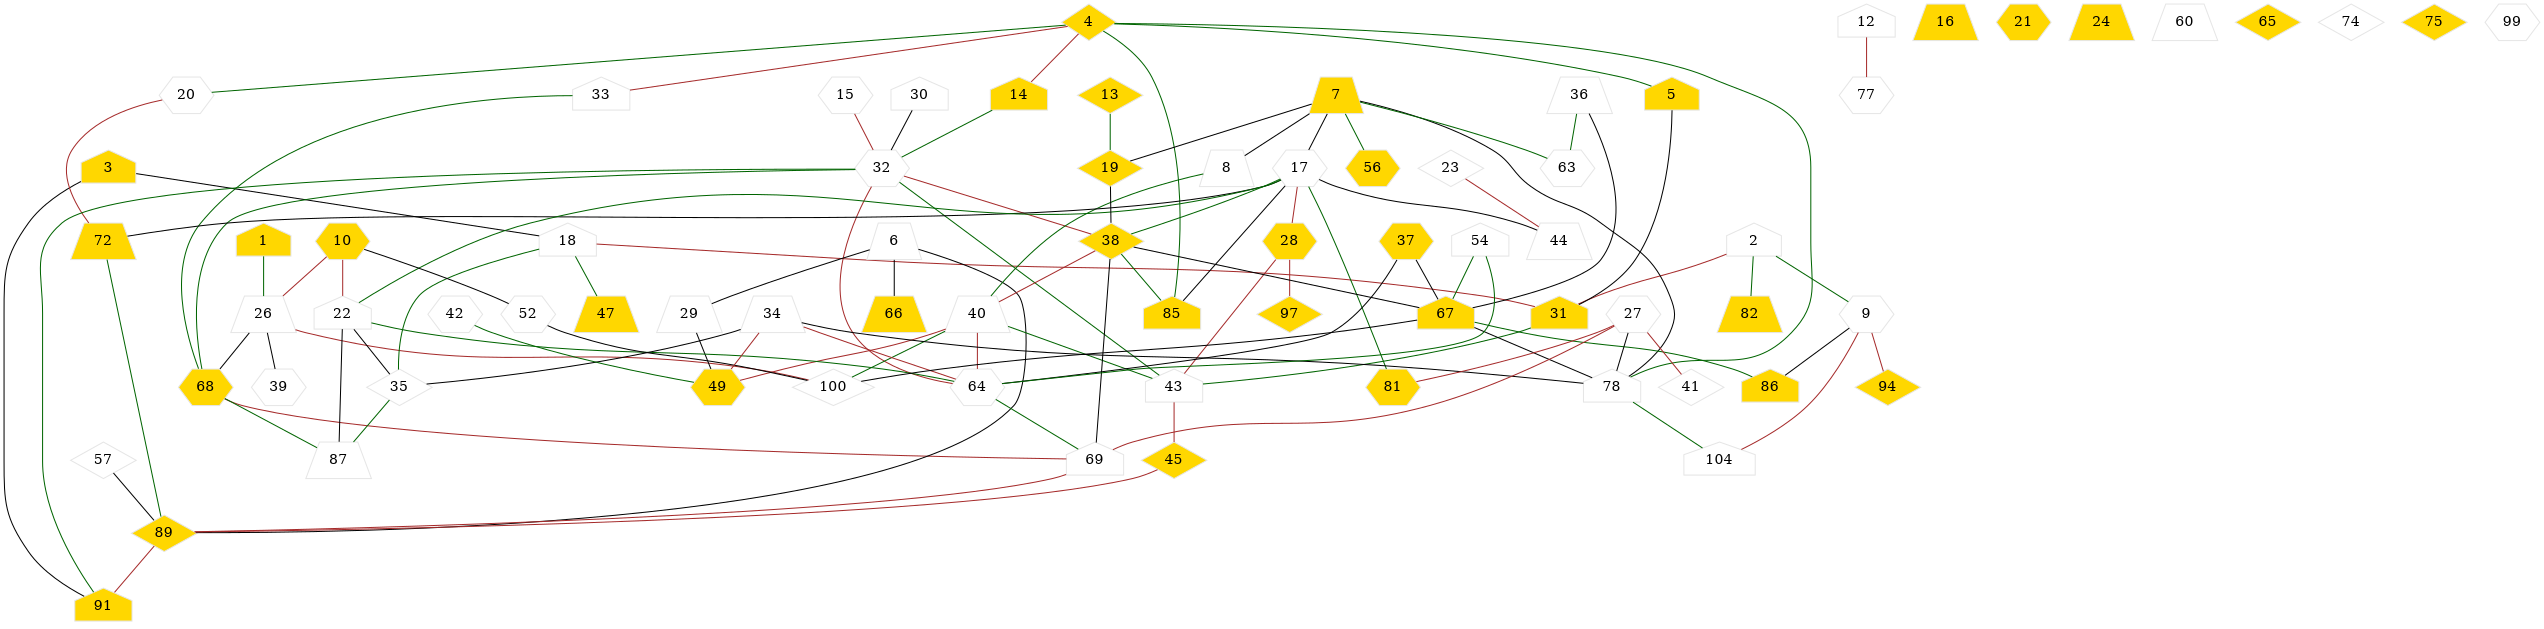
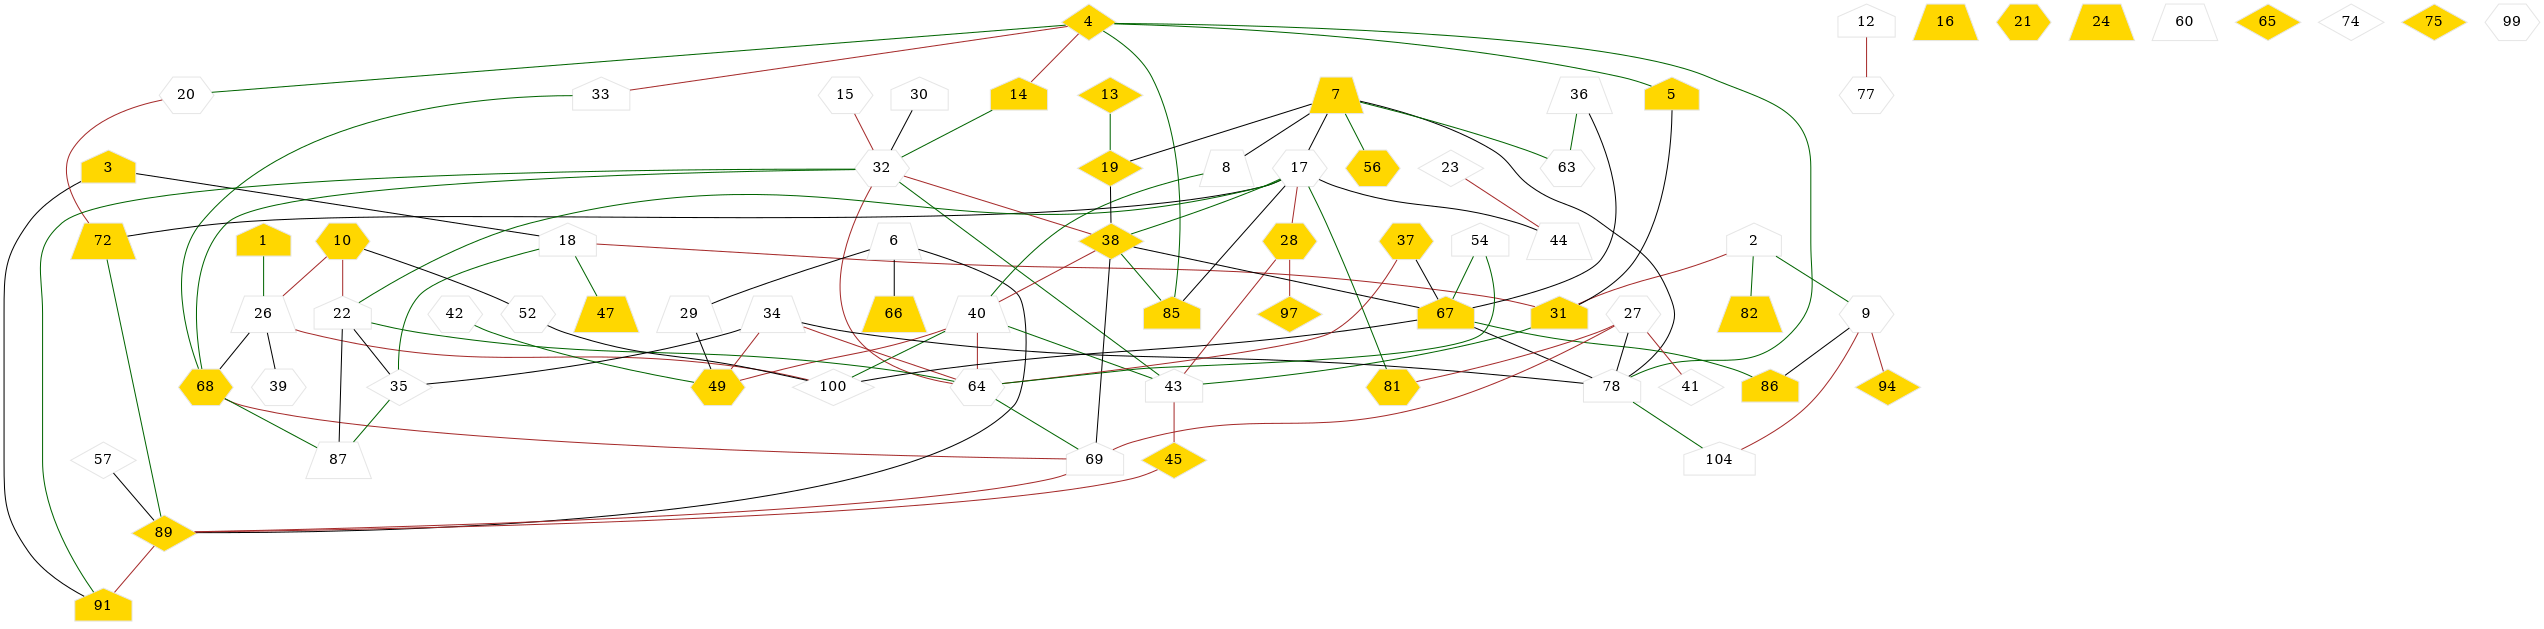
edge "37" -- "64": color black -> brown
